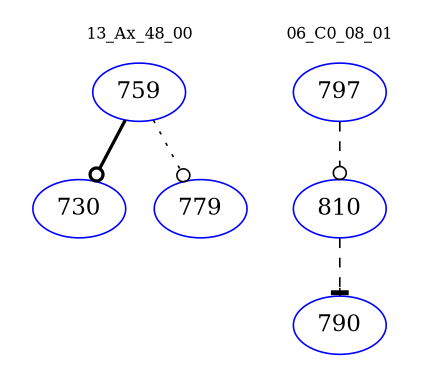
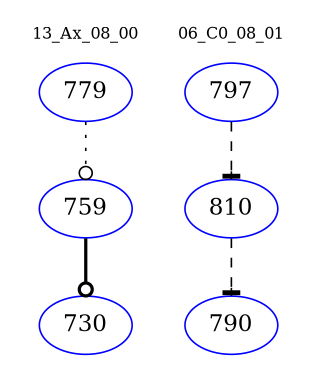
cluster "13_Ax_48_00": label "13_Ax_48_00" -> "13_Ax_08_00"
edge "797" -> "810": arrowhead odot -> tee
edge "759" -> "779": reversed
